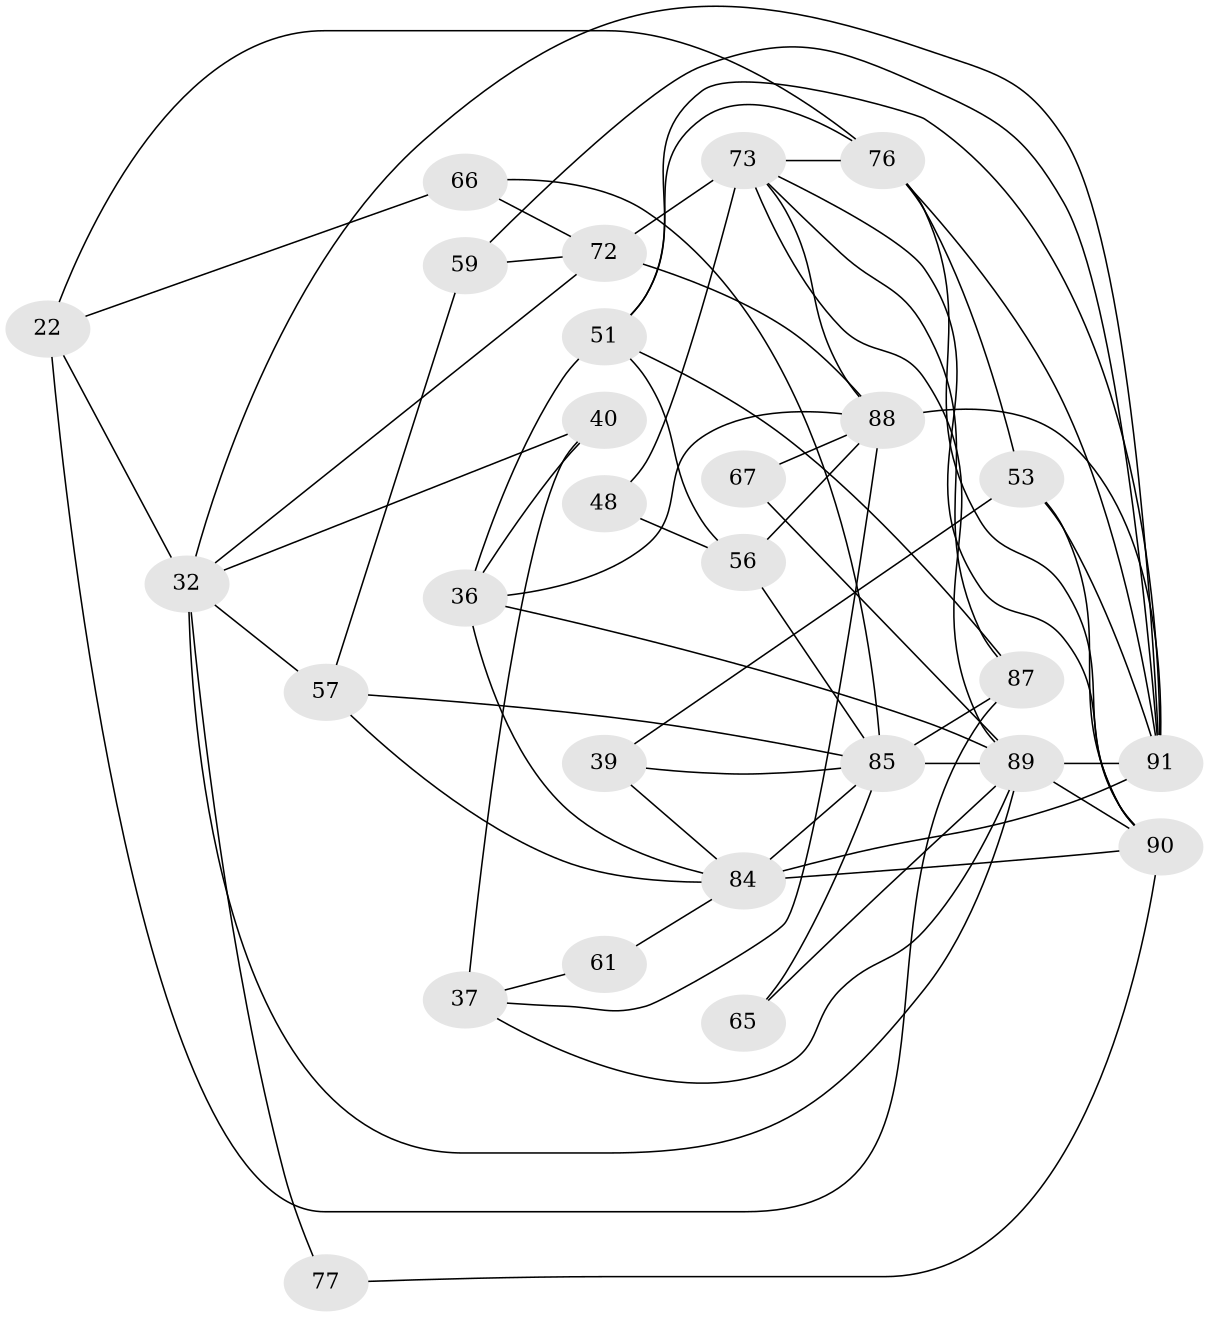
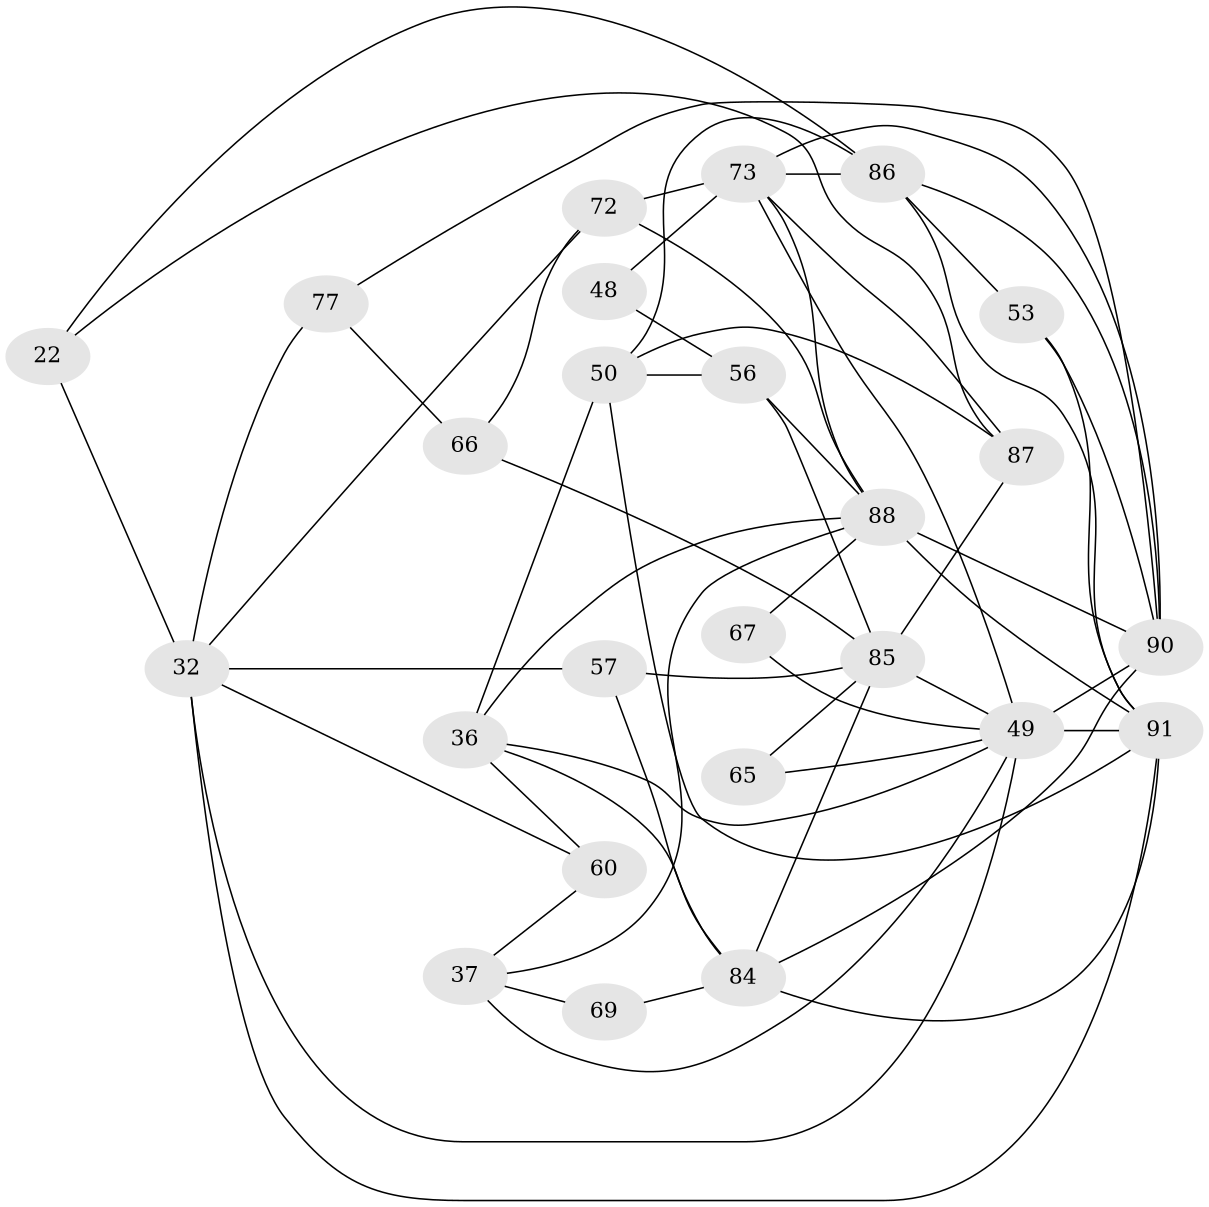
node "76": label "76" -> "86"
edge "66" -- "22": now "66" -- "77"
node "59": removed
node "51": label "51" -> "50"
node "40": label "40" -> "60"
edge "88" -- "90": added
node "39": removed
node "89": label "89" -> "49"
node "61": label "61" -> "69"
